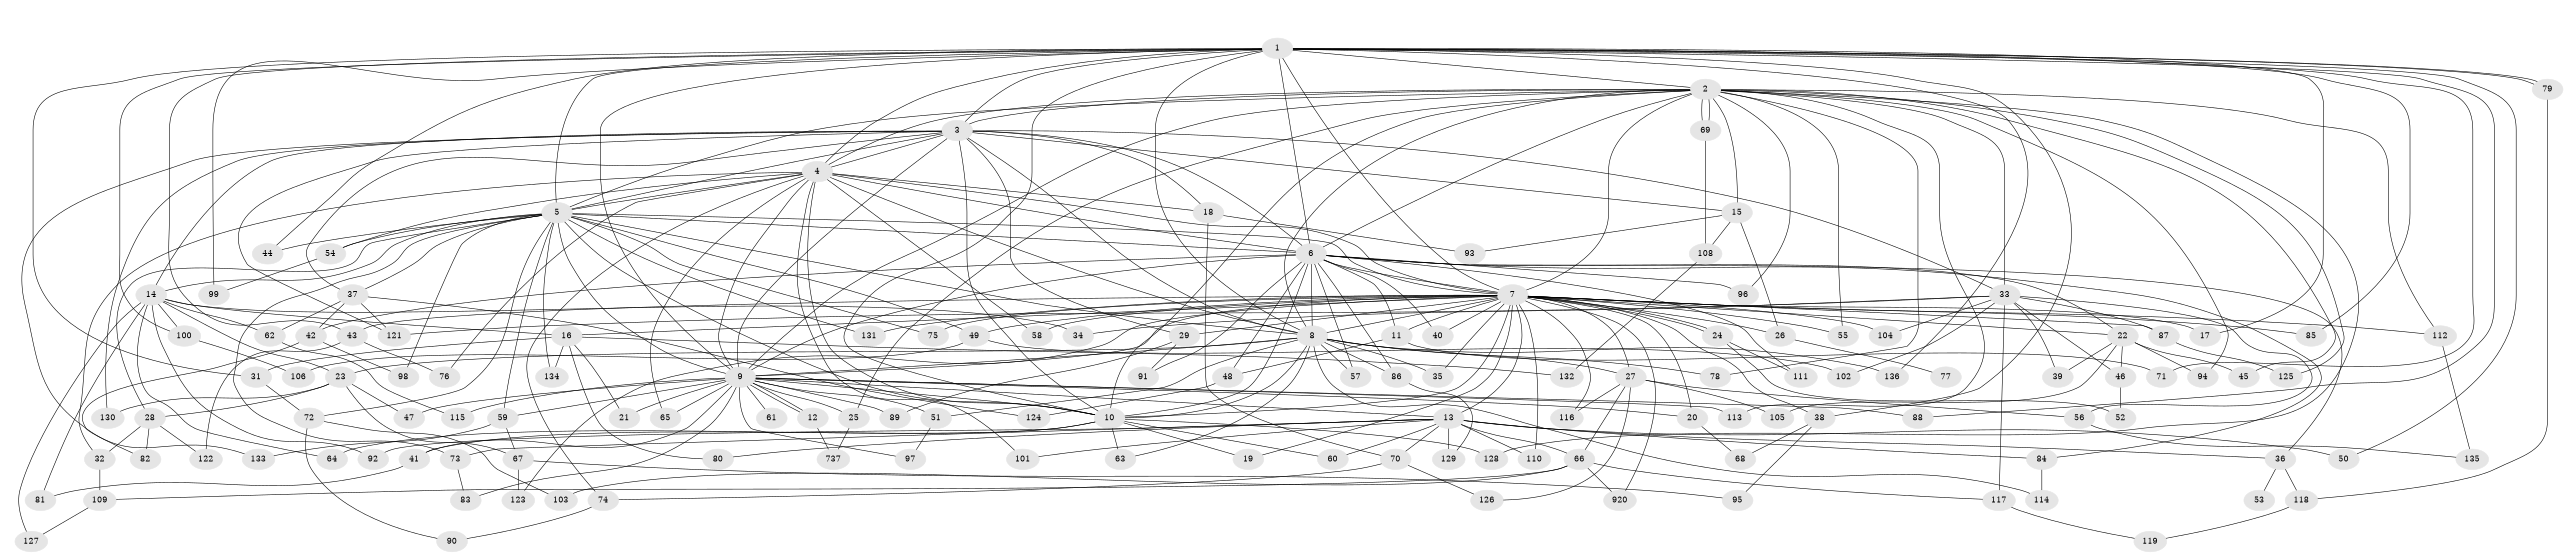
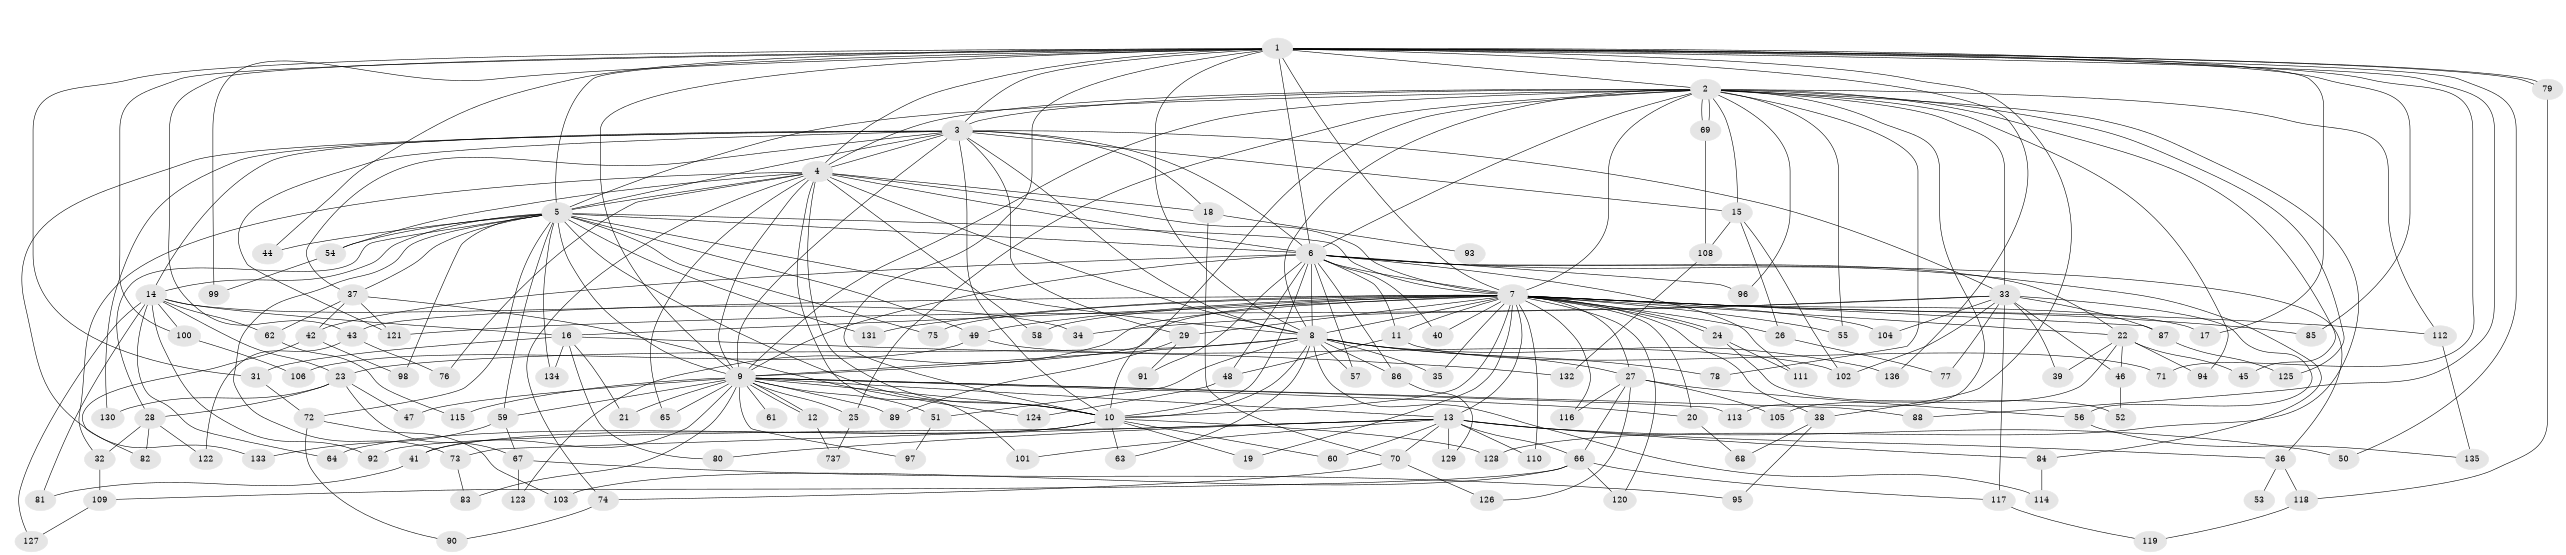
edge "15" -- "93": now "15" -- "102"
edge "33" -- "77": added
node "920": label "920" -> "120"
